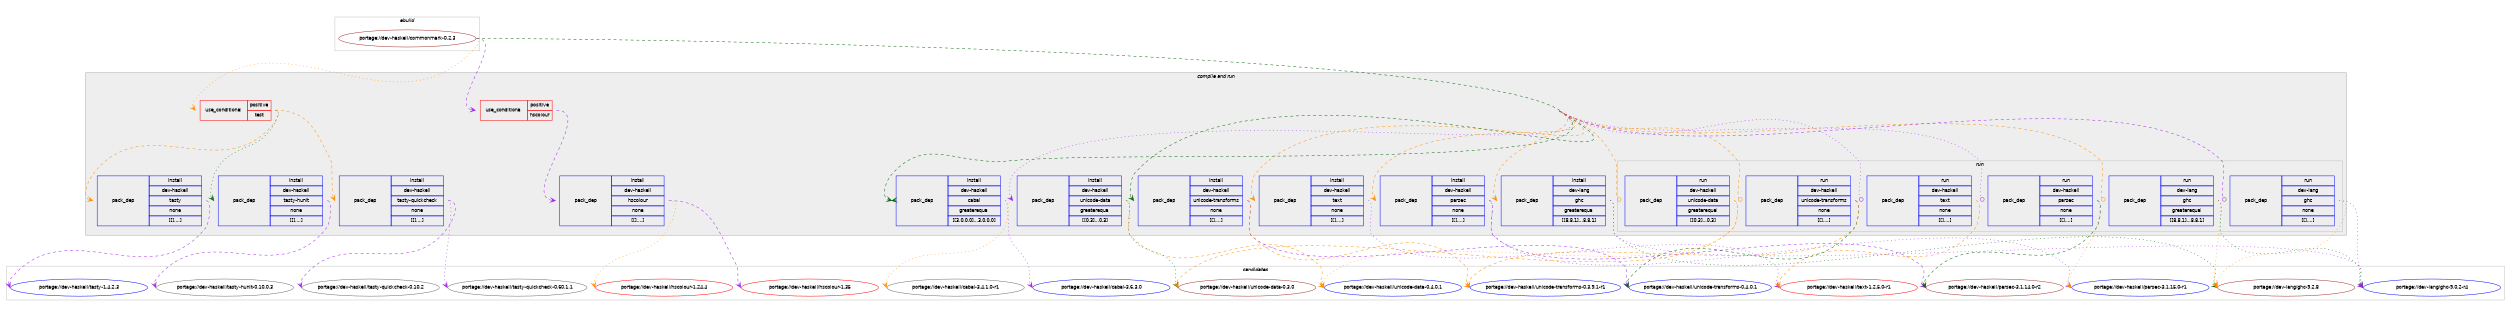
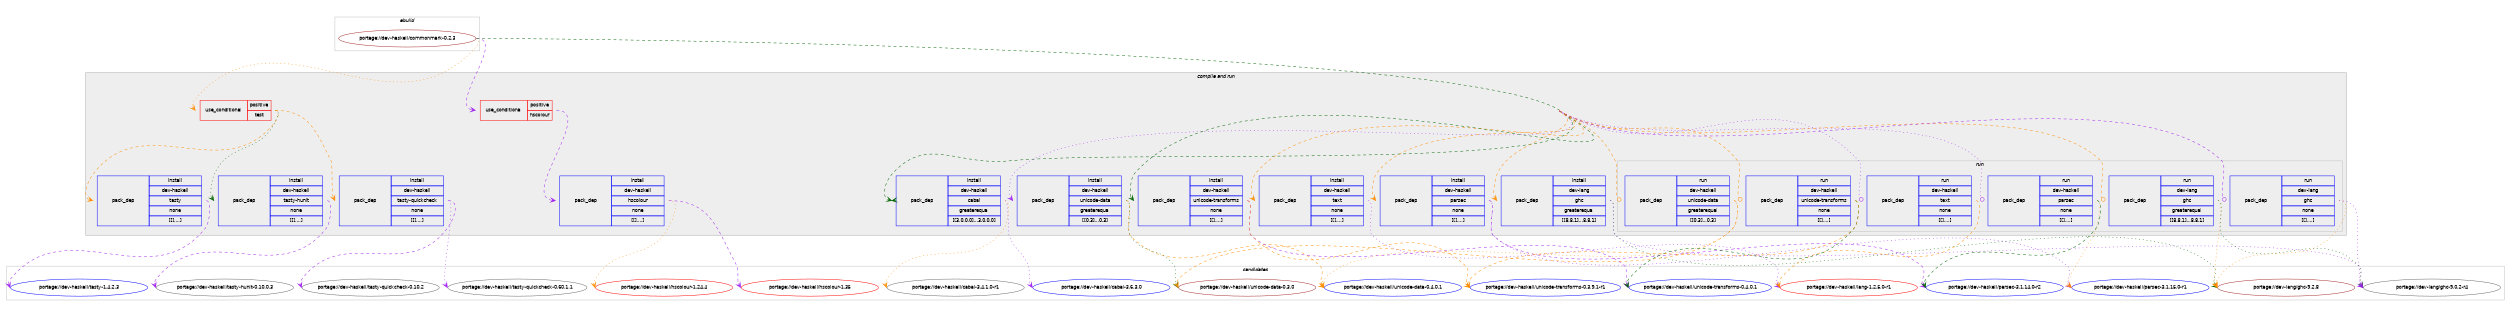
node "portage://dev-haskell/text-1.2.5.0-r1": label "portage://dev-haskell/text-1.2.5.0-r1" -> "portage://dev-haskell/lang-1.2.5.0-r1"
node "portage://dev-haskell/parsec-3.1.14.0-r2": color brown -> blue
node "portage://dev-lang/ghc-9.0.2-r4": color blue -> gray40
